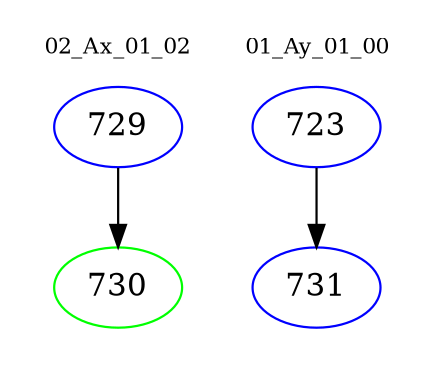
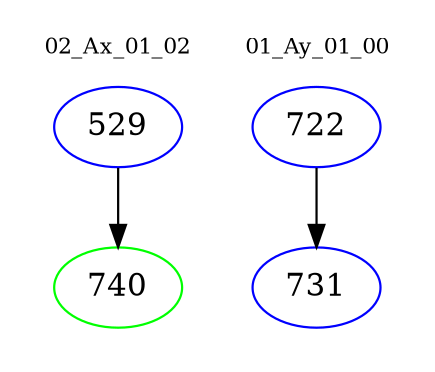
node "729": label "729" -> "529"
node "723": label "723" -> "722"
node "730": label "730" -> "740"
